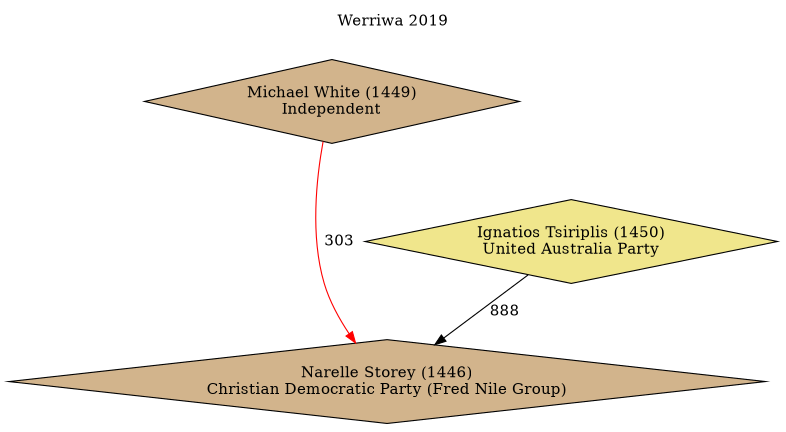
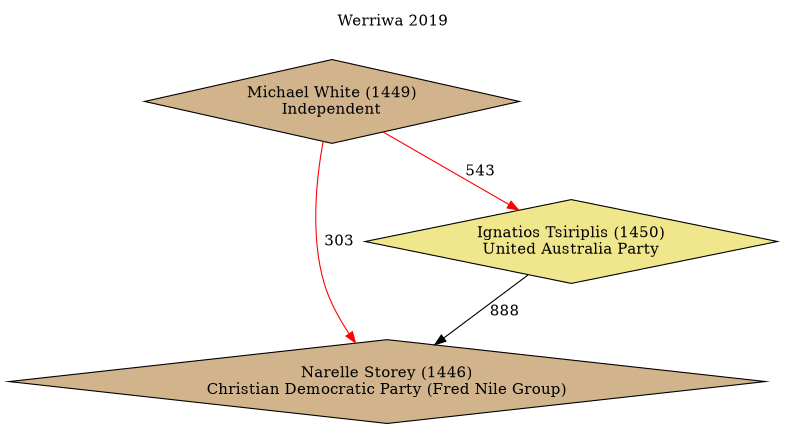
edge "Michael White (1449) Independent" -> "Ignatios Tsiriplis (1450) United Australia Party": added, label "543"
